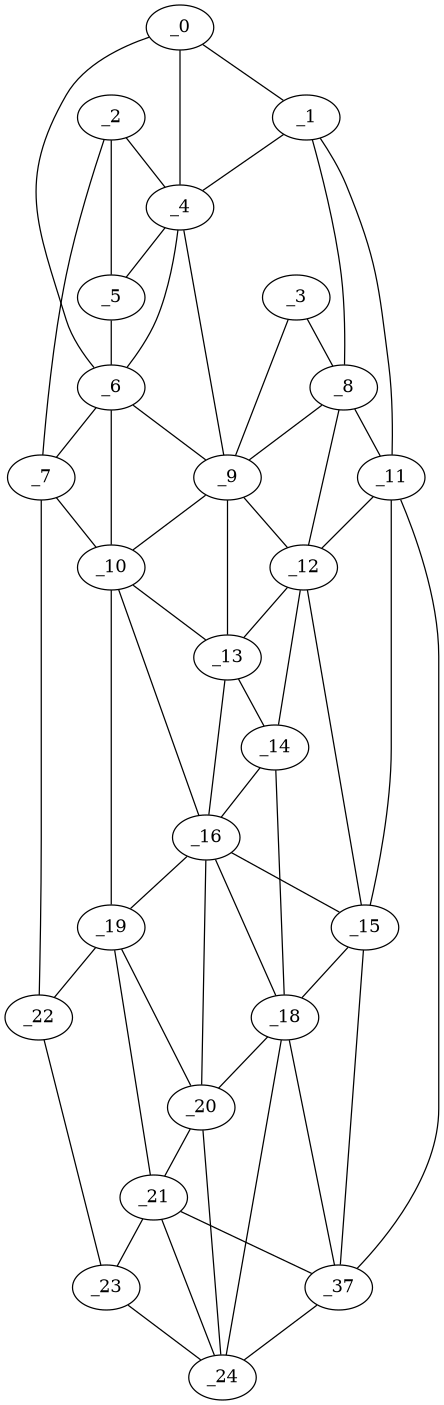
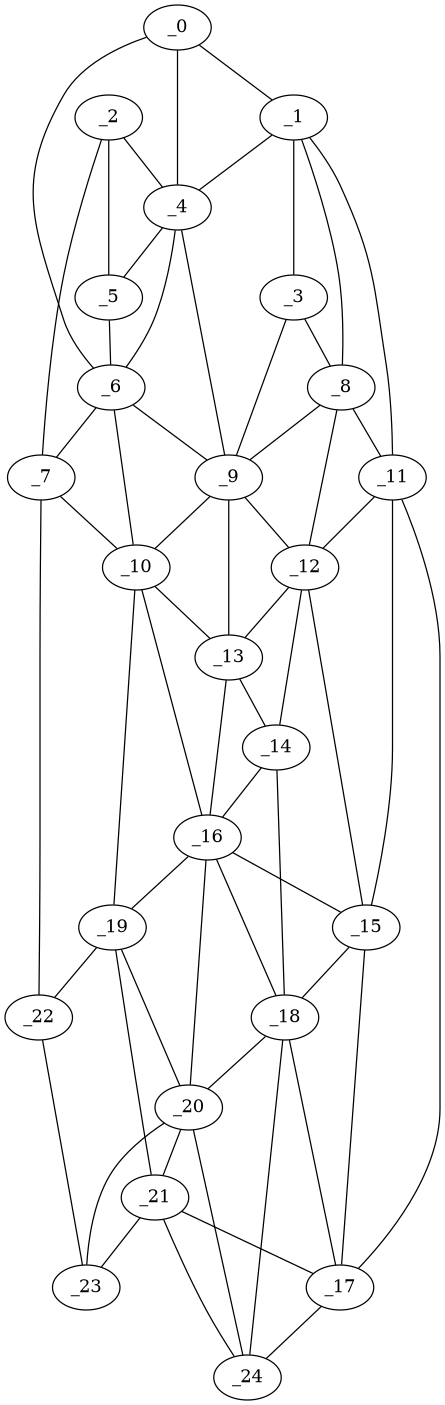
edge "_1" -- "_3": added
node "_37": label "_37" -> "_17"
edge "_23" -- "_24": now "_23" -- "_20"
